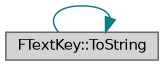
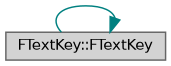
node "FTextKey::ToString": label "FTextKey::ToString" -> "FTextKey::FTextKey"
